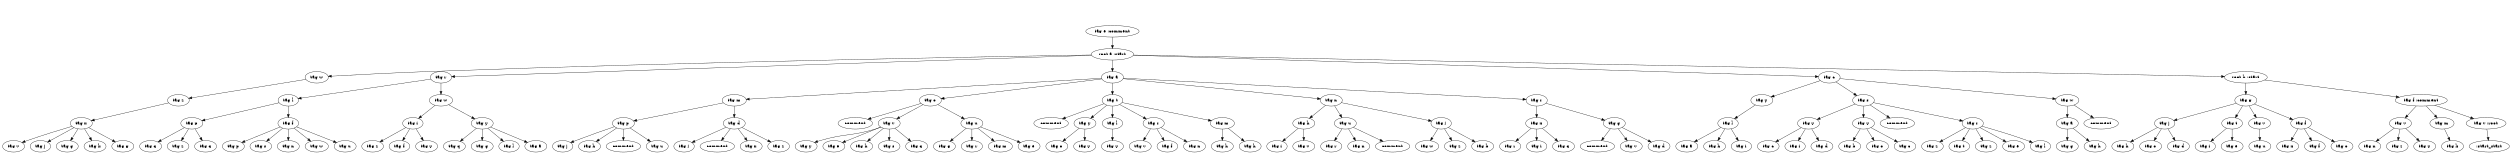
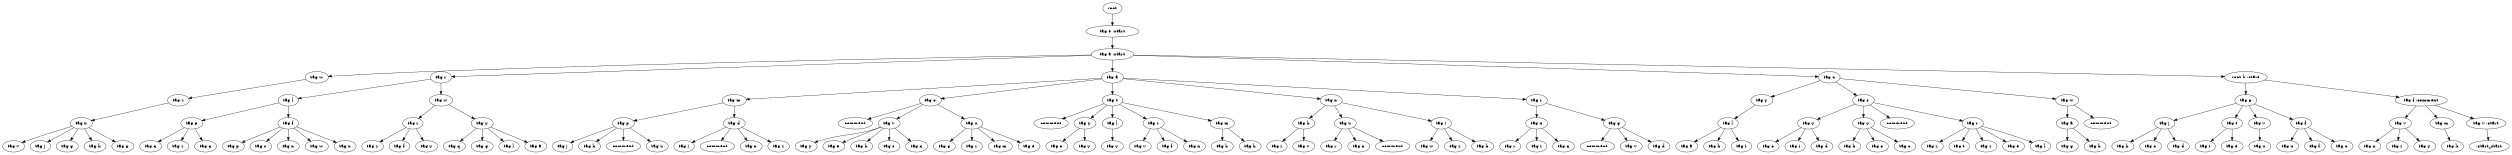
node "root": added
node "tag e :comment": label "tag e :comment" -> "tag e :start"
node "root a :start": label "root a :start" -> "tag a :start"
node "tag v :root": label "tag v :root" -> "tag v :start"
